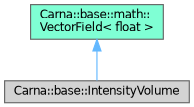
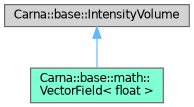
edge "Carna::base::IntensityVolume" -> "Carna::base::math:: VectorField< float >": reversed
